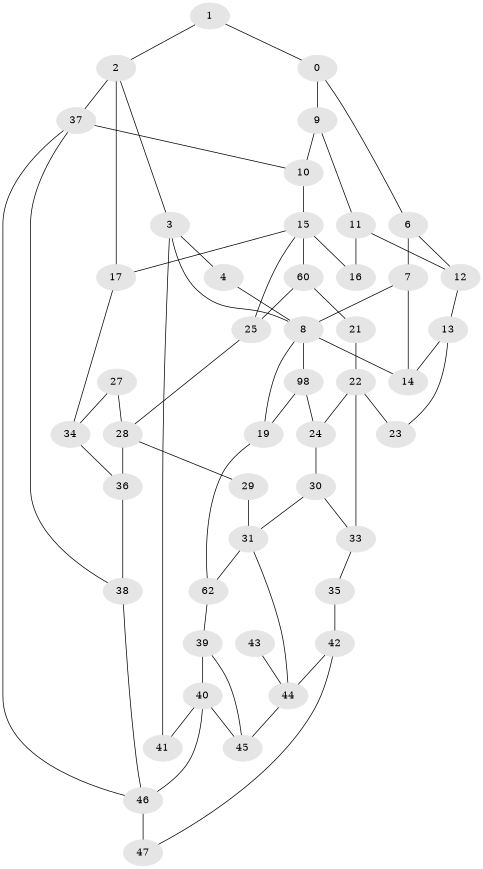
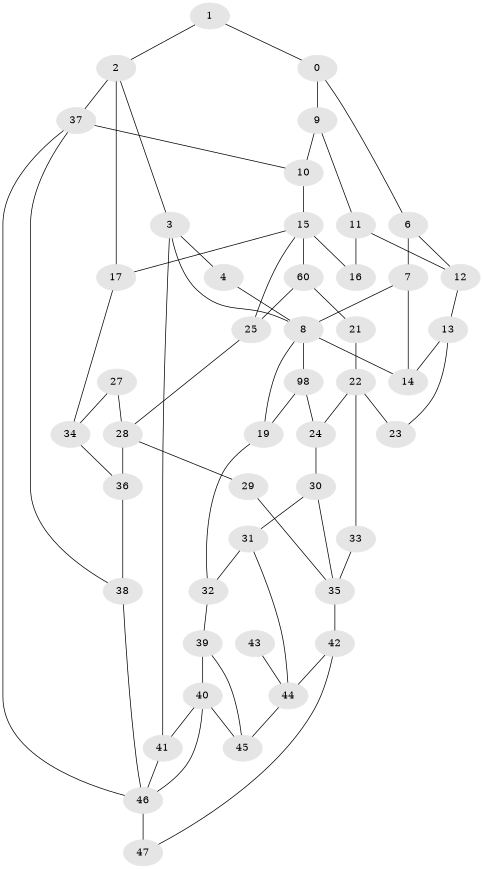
edge "29" -- "31": now "29" -- "35"
edge "30" -- "33": now "30" -- "35"
node "62": label "62" -> "32"
edge "41" -- "46": added
